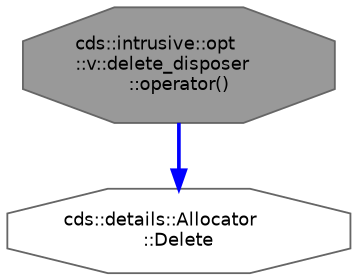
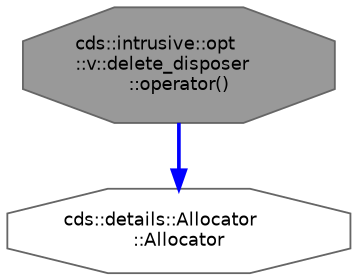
node "cds::details::Allocator ::Delete": label "cds::details::Allocator ::Delete" -> "cds::details::Allocator ::Allocator"
